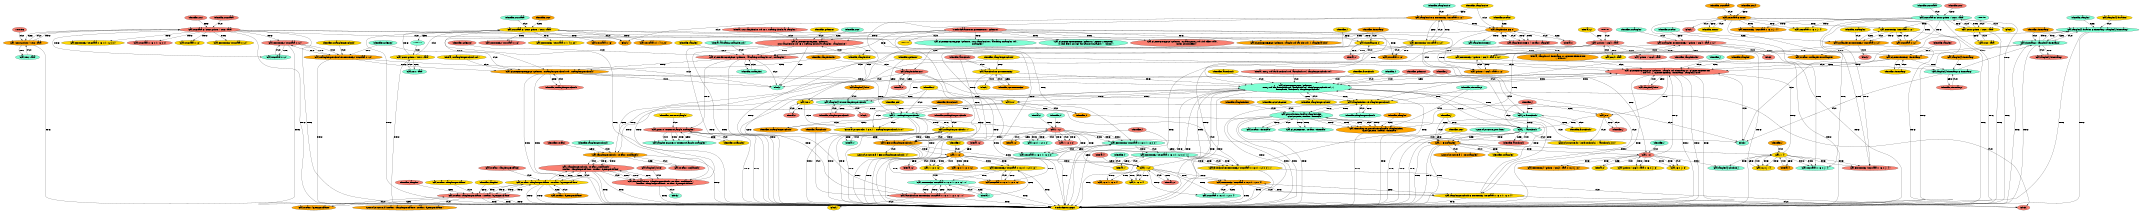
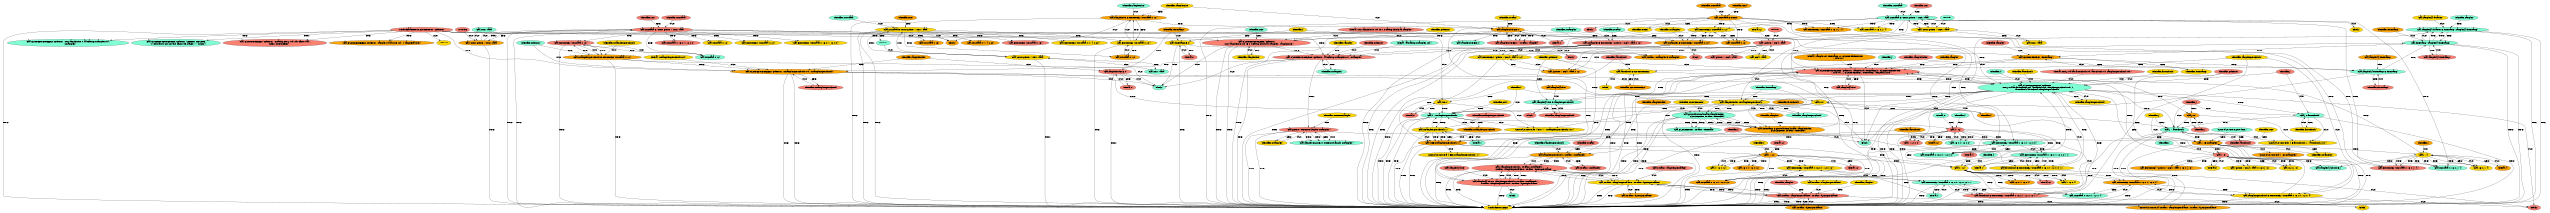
edge "(Call,(const guint8 *) stsc->data)" -> "(Call,stsc->data)": removed, label "CFG:"
edge "(Call,QT_UINT32 (stsz_data + 12))" -> "(Call,j * 8)": now "(Call,16 + j * 8)" -> "(Call,j * 8)"
node "(Call,stream->timescale)": removed
edge "(Call,last_chunk = G_MAXUINT32)" -> "(MethodReturn,RET)": removed, label "DDG:"
